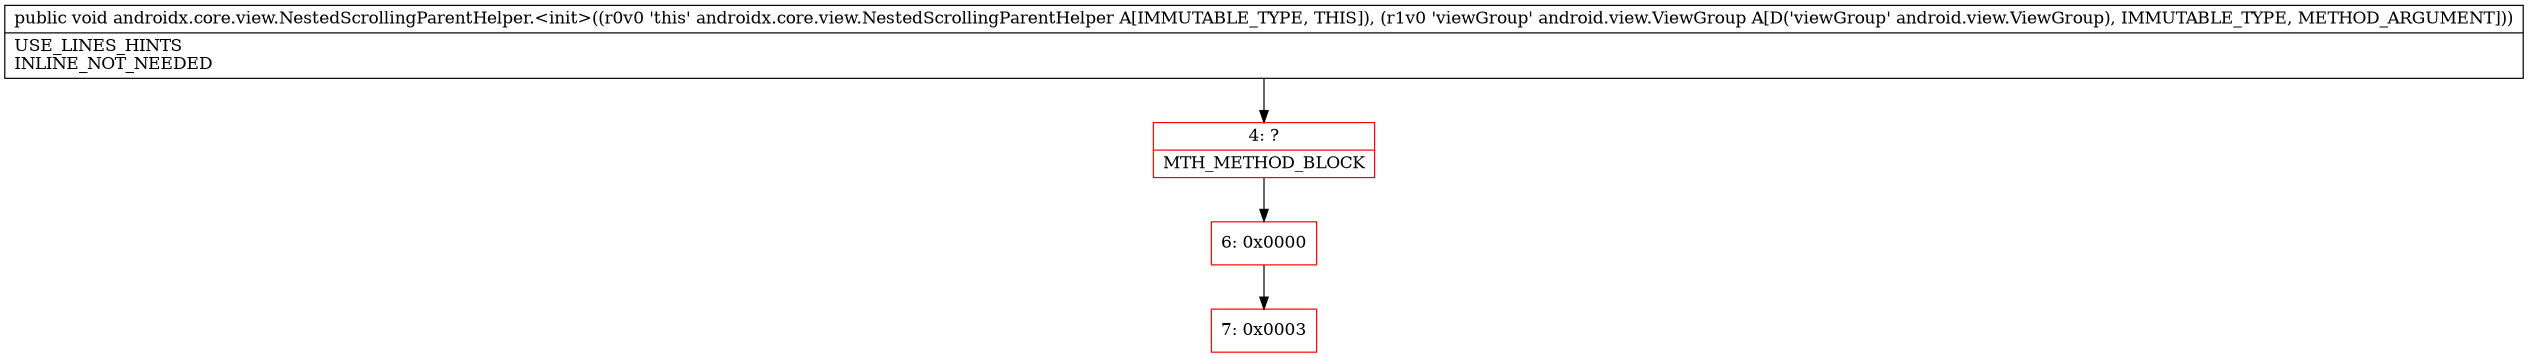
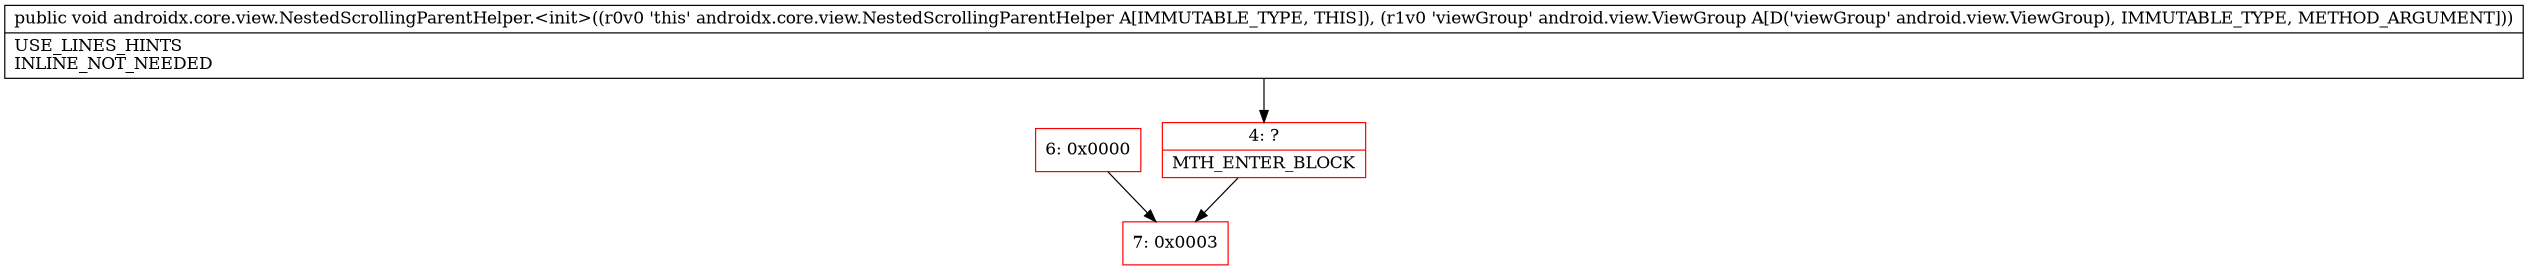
node "4: ?": text "MTH_METHOD_BLOCK" -> "MTH_ENTER_BLOCK"
edge "4: ?" -> "6: 0x0000": now "4: ?" -> "7: 0x0003"
